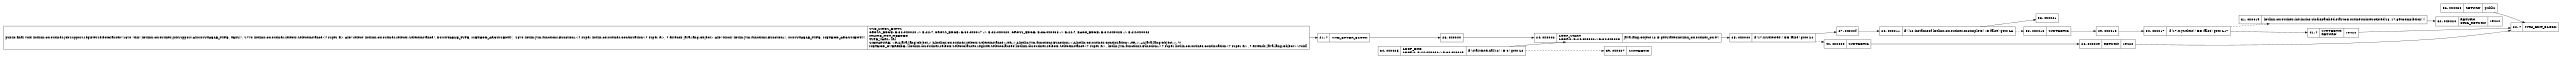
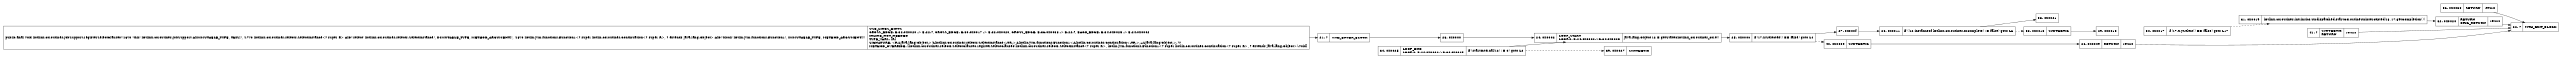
node "36: 0x0038": text "public" -> "return"
edge "32: 0x0020" -> "22: ?": added
edge "29: 0x0013" -> "30: 0x0017": removed
edge "30: 0x0017" -> "41: ?": removed
